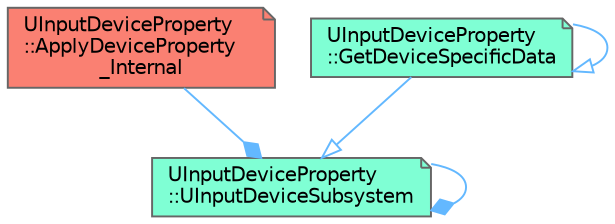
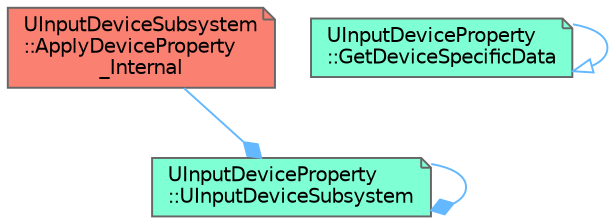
node "UInputDeviceProperty ::ApplyDeviceProperty _Internal": label "UInputDeviceProperty ::ApplyDeviceProperty _Internal" -> "UInputDeviceSubsystem ::ApplyDeviceProperty _Internal"
edge "UInputDeviceProperty ::GetDeviceSpecificData" -> "UInputDeviceProperty ::UInputDeviceSubsystem": removed
